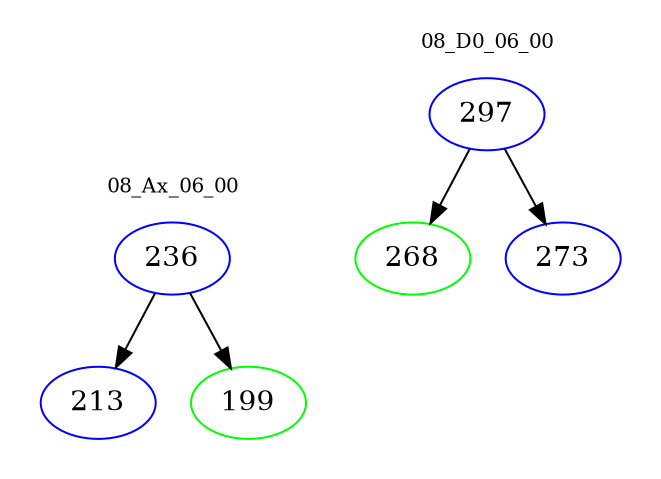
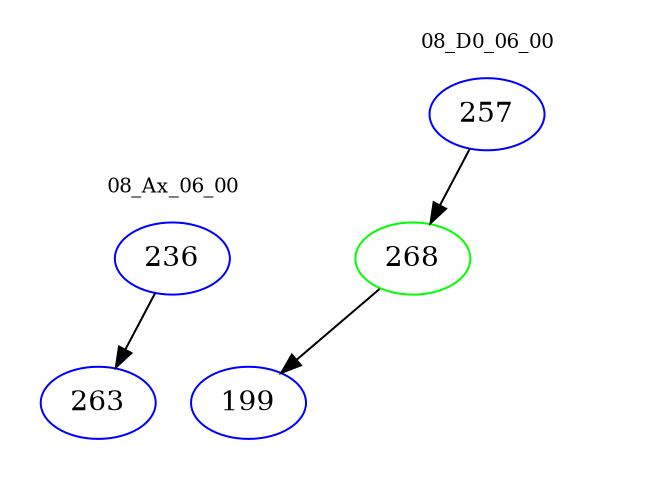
node "297": label "297" -> "257"
node "273": removed
edge "236" -> "199": now "268" -> "199"
node "213": label "213" -> "263"
node "199": color green -> blue
